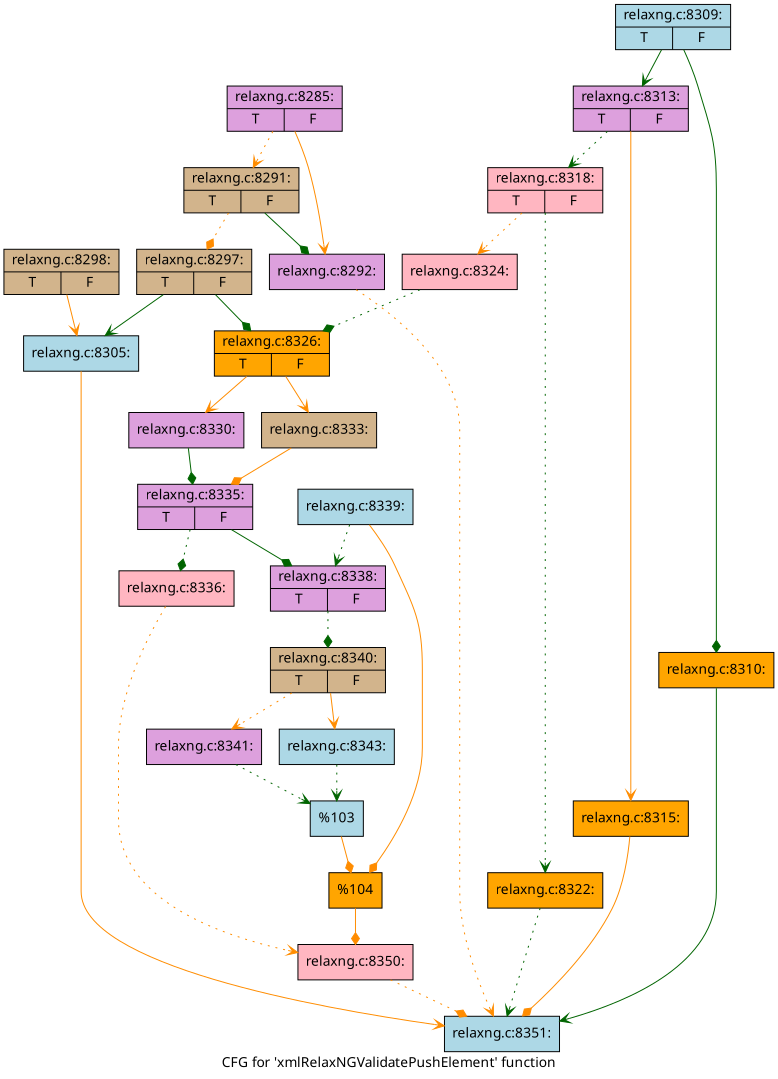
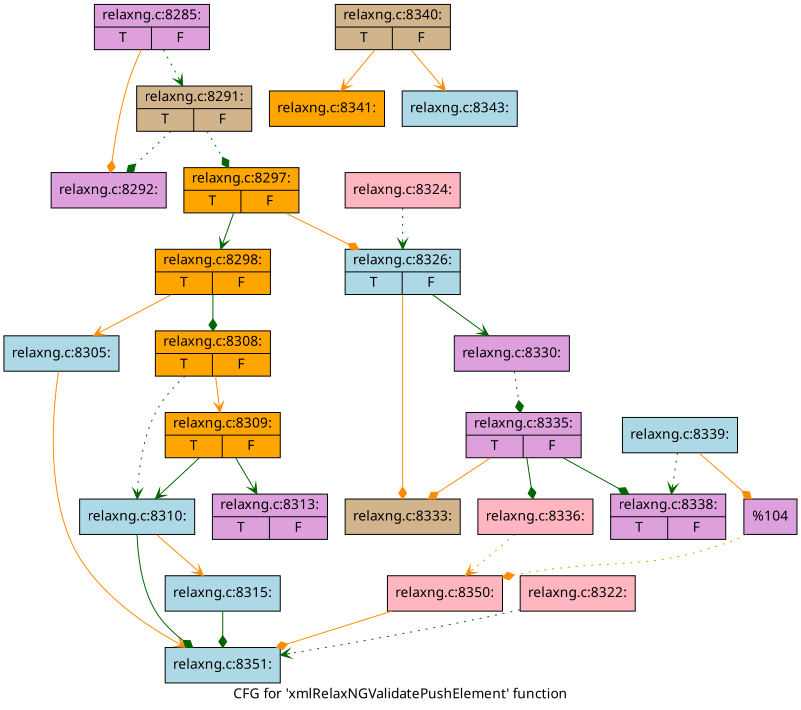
node "relaxng.c:8309:": fillcolor lightblue -> orange
edge "relaxng.c:8285:" -> "relaxng.c:8291:": color darkorange -> darkgreen
edge "relaxng.c:8285:" -> "relaxng.c:8292:": arrowhead vee -> diamond
node "relaxng.c:8318:": removed
edge "relaxng.c:8291:" -> "relaxng.c:8297:": color darkorange -> darkgreen
edge "relaxng.c:8291:" -> "relaxng.c:8292:": style solid -> dotted
node "relaxng.c:8298:": fillcolor tan -> orange
node "relaxng.c:8297:": fillcolor tan -> orange
edge "relaxng.c:8297:" -> "relaxng.c:8326:": color darkgreen -> darkorange
edge "relaxng.c:8324:" -> "relaxng.c:8326:": arrowhead diamond -> vee
edge "relaxng.c:8297:" -> "relaxng.c:8305:": now "relaxng.c:8297:" -> "relaxng.c:8298:"
edge "relaxng.c:8309:" -> "relaxng.c:8310:": arrowhead diamond -> vee
node "relaxng.c:8308:": added
node "relaxng.c:8326:": fillcolor orange -> lightblue
edge "relaxng.c:8326:" -> "relaxng.c:8333:": arrowhead vee -> diamond
edge "relaxng.c:8326:" -> "relaxng.c:8330:": color darkorange -> darkgreen
edge "relaxng.c:8330:" -> "relaxng.c:8335:": style solid -> dotted
edge "relaxng.c:8313:" -> "relaxng.c:8315:": now "relaxng.c:8310:" -> "relaxng.c:8315:"
edge "relaxng.c:8333:" -> "relaxng.c:8335:": reversed
edge "relaxng.c:8335:" -> "relaxng.c:8336:": style dotted -> solid
edge "relaxng.c:8338:" -> "relaxng.c:8340:": removed
edge "relaxng.c:8292:" -> "relaxng.c:8351:": removed
node "relaxng.c:8310:": fillcolor orange -> lightblue
edge "relaxng.c:8340:" -> "relaxng.c:8341:": style dotted -> solid
node "relaxng.c:8341:": fillcolor plum -> orange
node "%103": removed
node "relaxng.c:8315:": fillcolor orange -> lightblue
node "%104": fillcolor orange -> plum
node "relaxng.c:8322:": fillcolor orange -> lightpink
edge "relaxng.c:8310:" -> "relaxng.c:8351:": arrowhead vee -> diamond
edge "%104" -> "relaxng.c:8350:": style solid -> dotted
edge "relaxng.c:8315:" -> "relaxng.c:8351:": color darkorange -> darkgreen
edge "relaxng.c:8350:" -> "relaxng.c:8351:": style dotted -> solid
